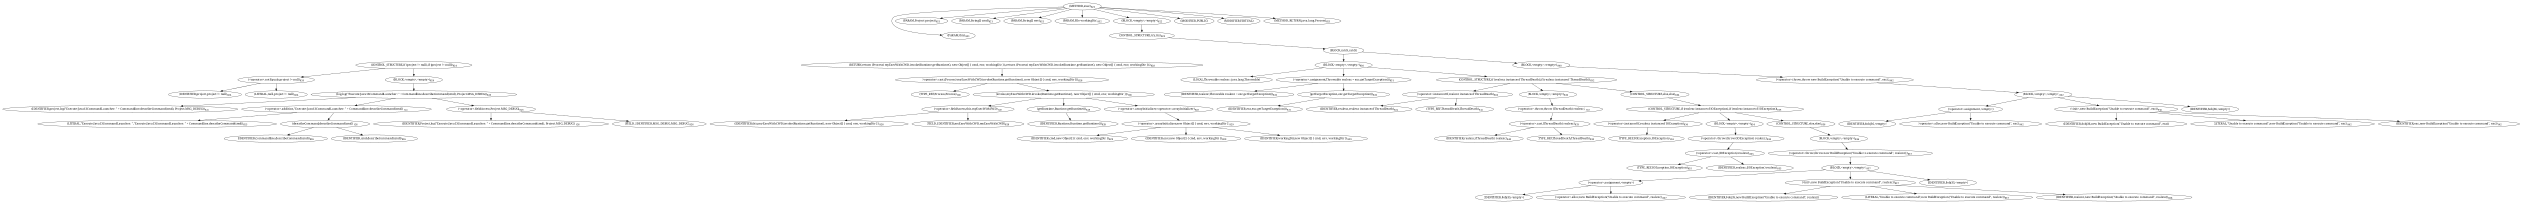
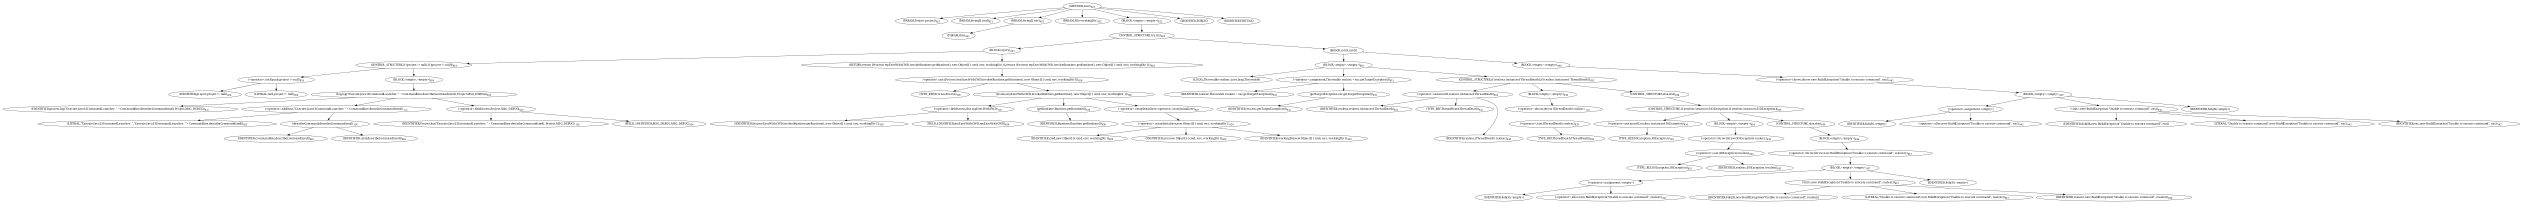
edge "(METHOD,exec)" -> "(PARAM,this)": now "(PARAM,String[] env)" -> "(PARAM,this)"
node "(METHOD_RETURN,java.lang.Process)": removed
node "(BLOCK,try,try)": added
edge "(<operator>.throw,throw (ThreadDeath) realexc;)" -> "(<operator>.cast,(ThreadDeath) realexc)": removed
edge "(<operator>.cast,(ThreadDeath) realexc)" -> "(IDENTIFIER,realexc,(ThreadDeath) realexc)": now "(<operator>.instanceOf,realexc instanceof ThreadDeath)" -> "(IDENTIFIER,realexc,(ThreadDeath) realexc)"
